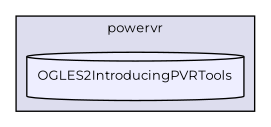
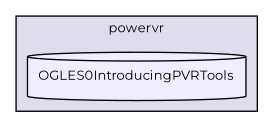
node "OGLES2IntroducingPVRTools": label "OGLES2IntroducingPVRTools" -> "OGLES0IntroducingPVRTools"
